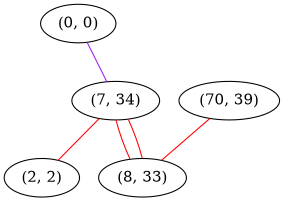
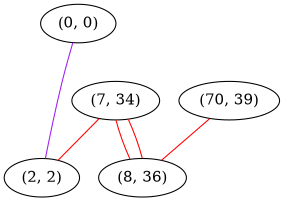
edge "(0, 0)" -- "(7, 34)": now "(0, 0)" -- "(2, 2)"
node "(8, 33)": label "(8, 33)" -> "(8, 36)"
